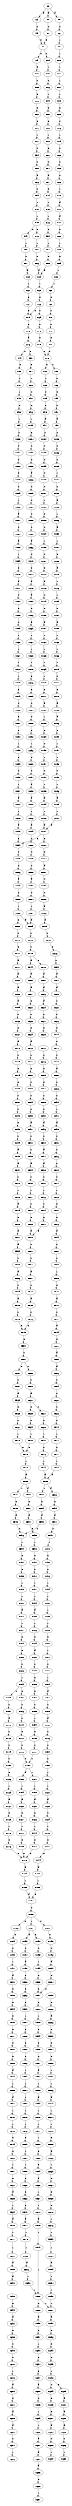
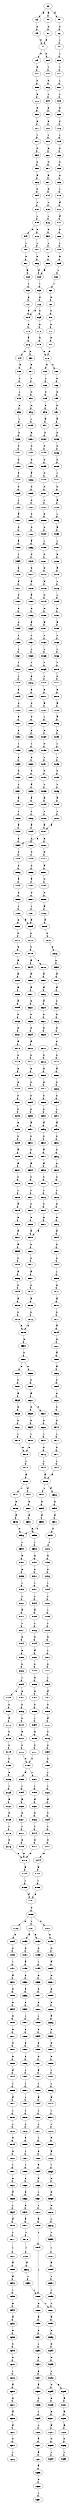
edge "S504" -> "S507": now "S504" -> "S508"
edge "S590" -> "S595": added, label "A"
